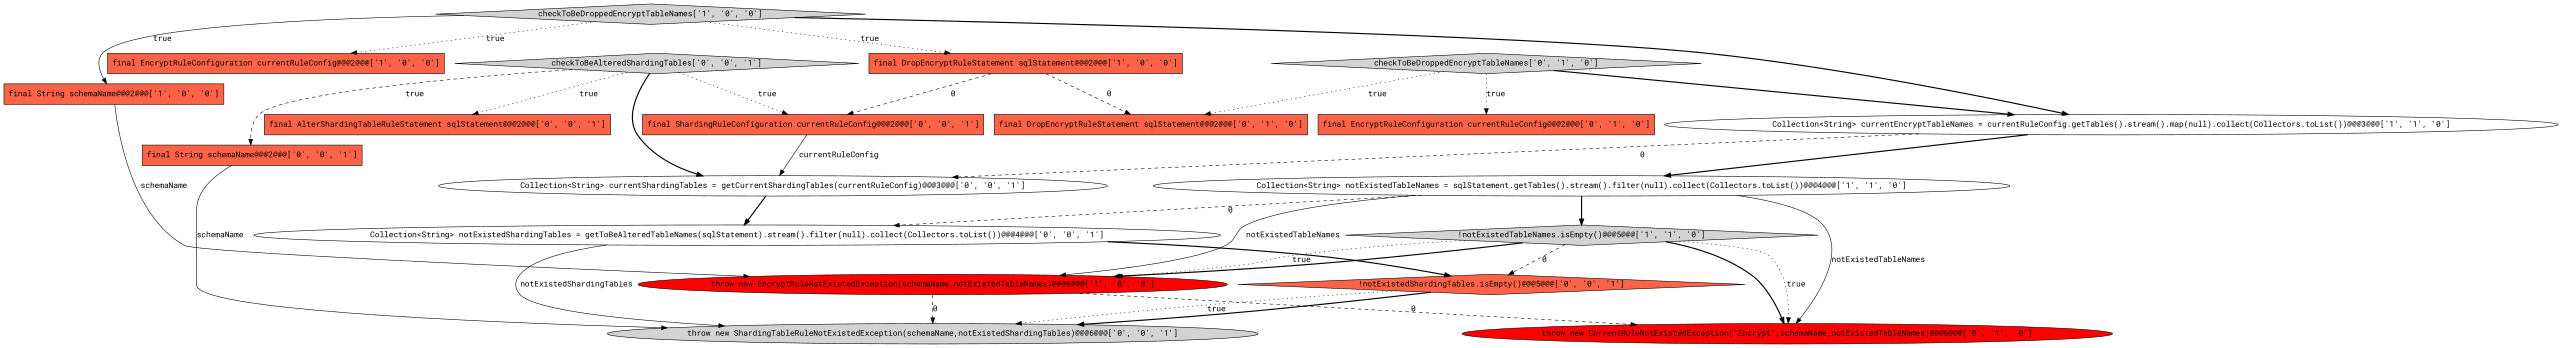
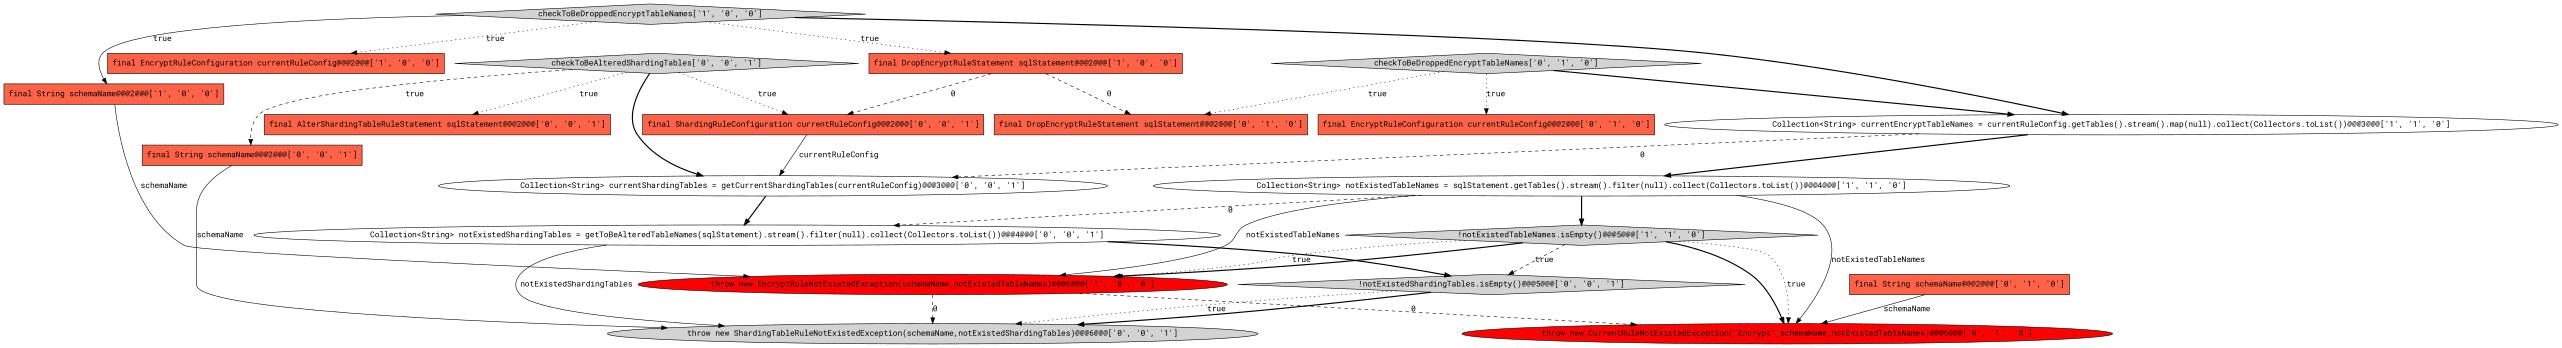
edge "!notExistedTableNames.isEmpty()@@@5@@@['1', '1', '0']" -> "!notExistedShardingTables.isEmpty()@@@5@@@['0', '0', '1']": label "0" -> "true"
node "!notExistedShardingTables.isEmpty()@@@5@@@['0', '0', '1']": fillcolor tomato -> lightgray
node "final String schemaName@@@2@@@['0', '1', '0']": added
